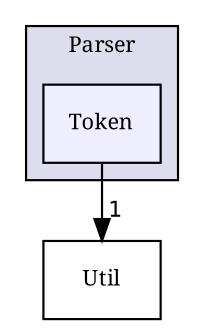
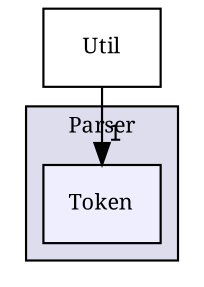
edge "Token" -> "Util": reversed
